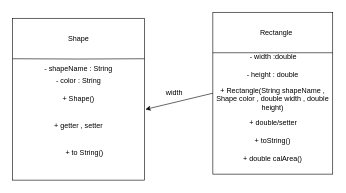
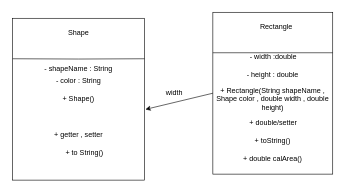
node "Rectangle": moved (276, 33) -> (276, 27)
node "Shape": moved (78, 39) -> (78, 33)
node "+ getter , setter": moved (78, 126) -> (78, 135)
